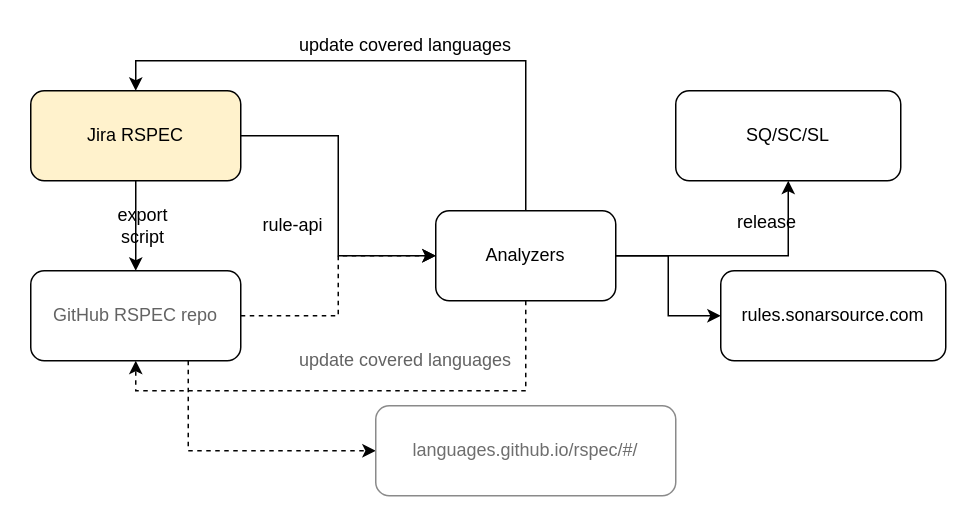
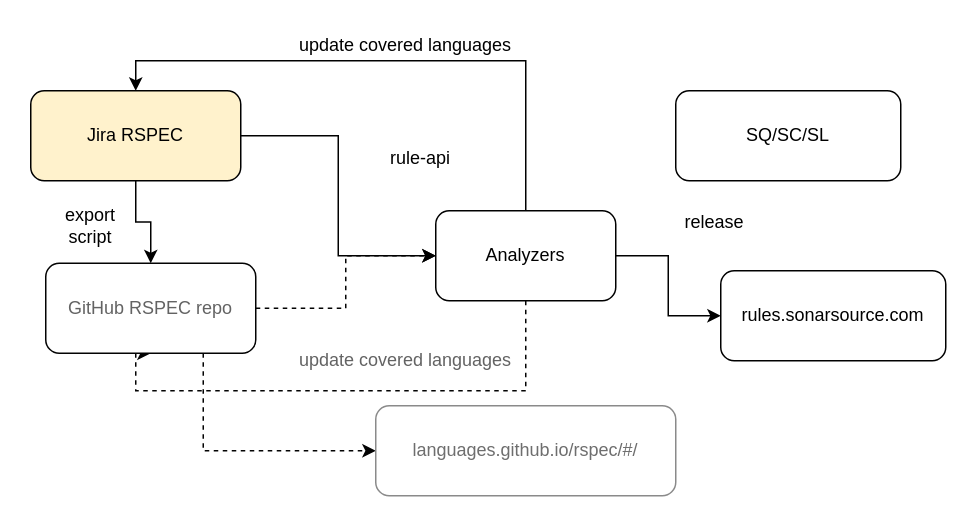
node "release": moved (767, 223) -> (715, 223)
node "export script": moved (143, 226) -> (91, 226)
node "rule-api": moved (293, 226) -> (421, 158)
edge "Analyzers" -> "SQ/SC/SL": removed
node "GitHub RSPEC repo": moved (136, 316) -> (151, 308)
